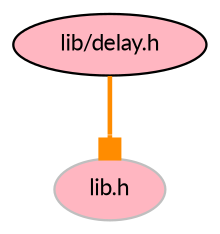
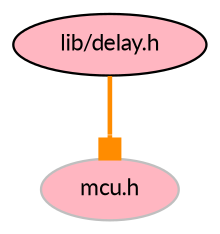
node "lib.h": label "lib.h" -> "mcu.h"
